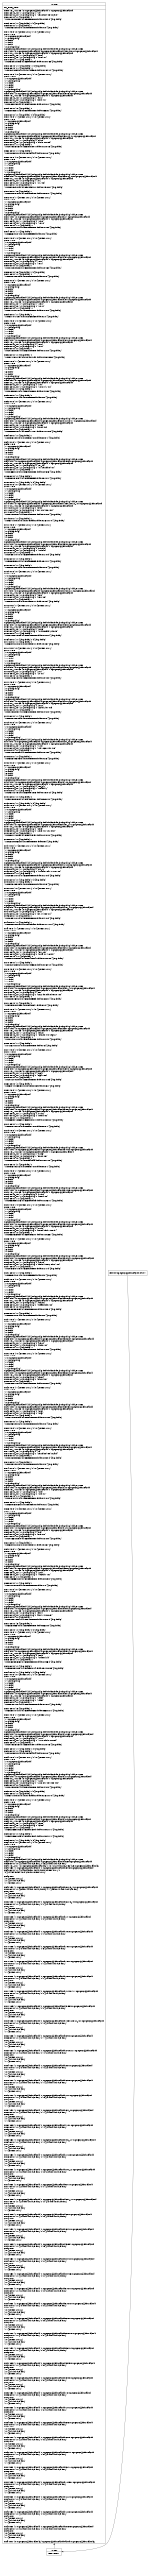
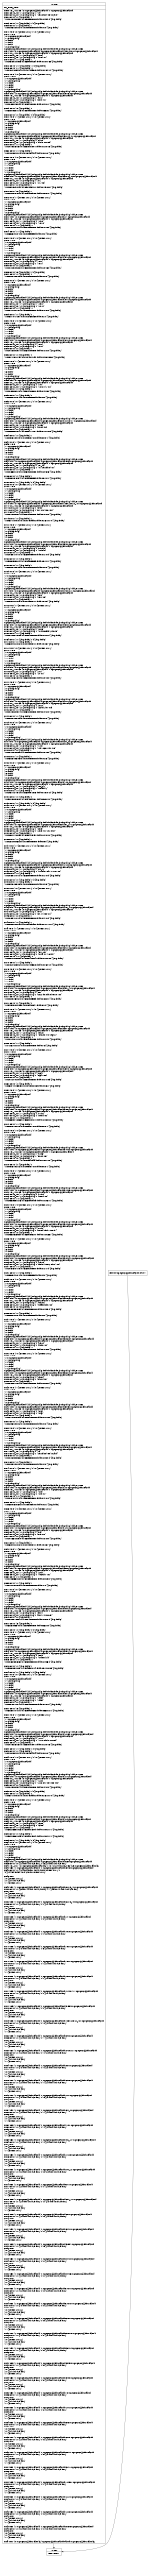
edge "1: 0x0501" -> "0: 0x0000": reversed
